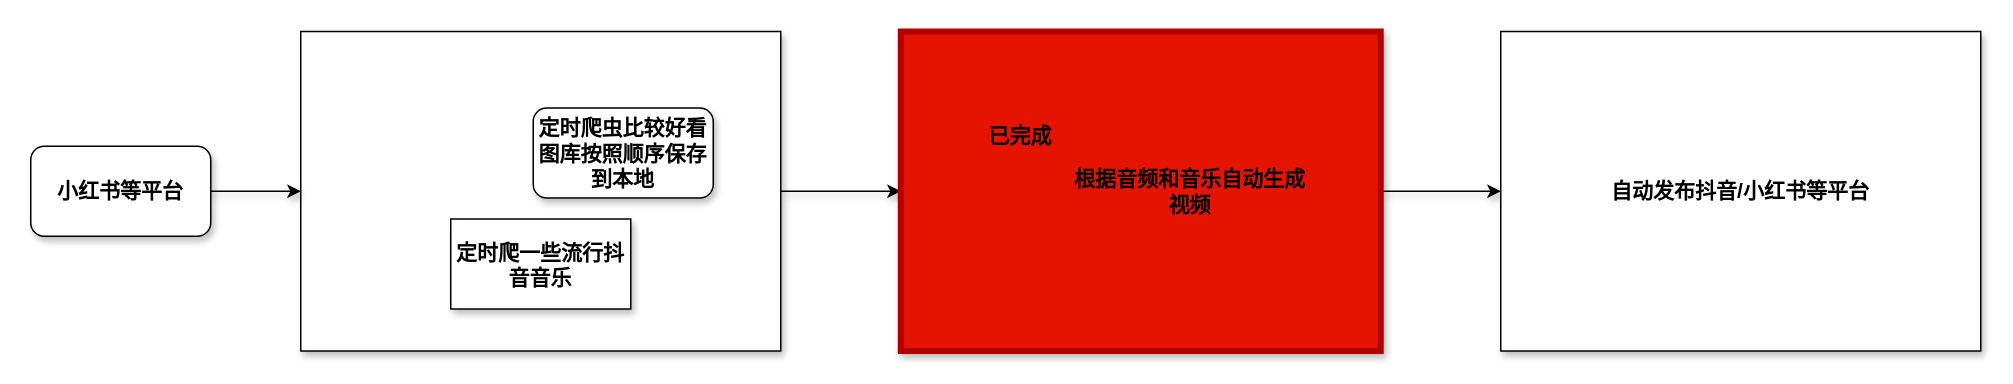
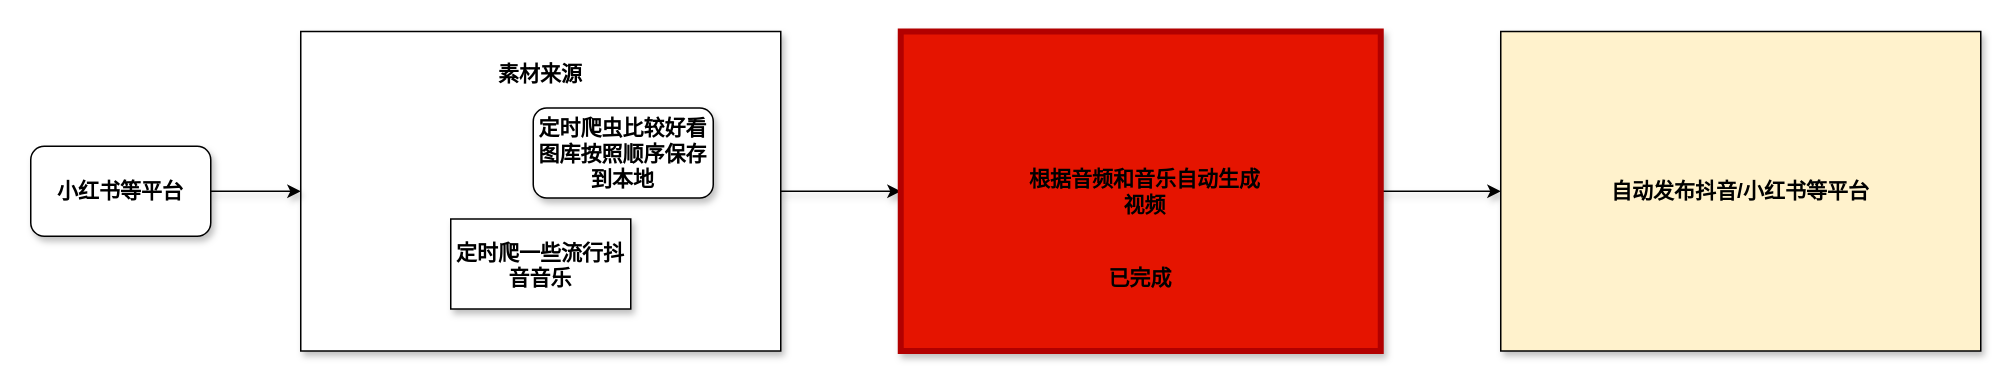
node "素材来源": added
node "已完成": moved (1021, 136) -> (1141, 278)
node "根据音频和音乐自动生成视频": moved (1190, 191) -> (1145, 191)
node "自动发布抖音/小红书等平台": fillcolor #ffffff -> #fff2cc
